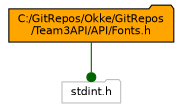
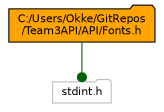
node "C:/GitRepos/Okke/GitRepos /Team3API/API/Fonts.h": label "C:/GitRepos/Okke/GitRepos /Team3API/API/Fonts.h" -> "C:/Users/Okke/GitRepos /Team3API/API/Fonts.h"
